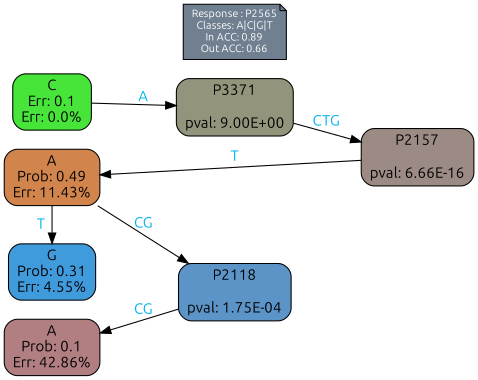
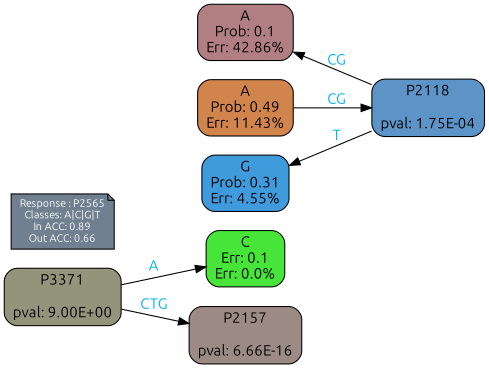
edge "C Err: 0.1 Err: 0.0%" -> "P3371 pval: 9.00E+00": reversed
edge "P2157 pval: 6.66E-16" -> "A Prob: 0.49 Err: 11.43%": removed, label "T"
edge "A Prob: 0.49 Err: 11.43%" -> "G Prob: 0.31 Err: 4.55%": now "P2118 pval: 1.75E-04" -> "G Prob: 0.31 Err: 4.55%"
